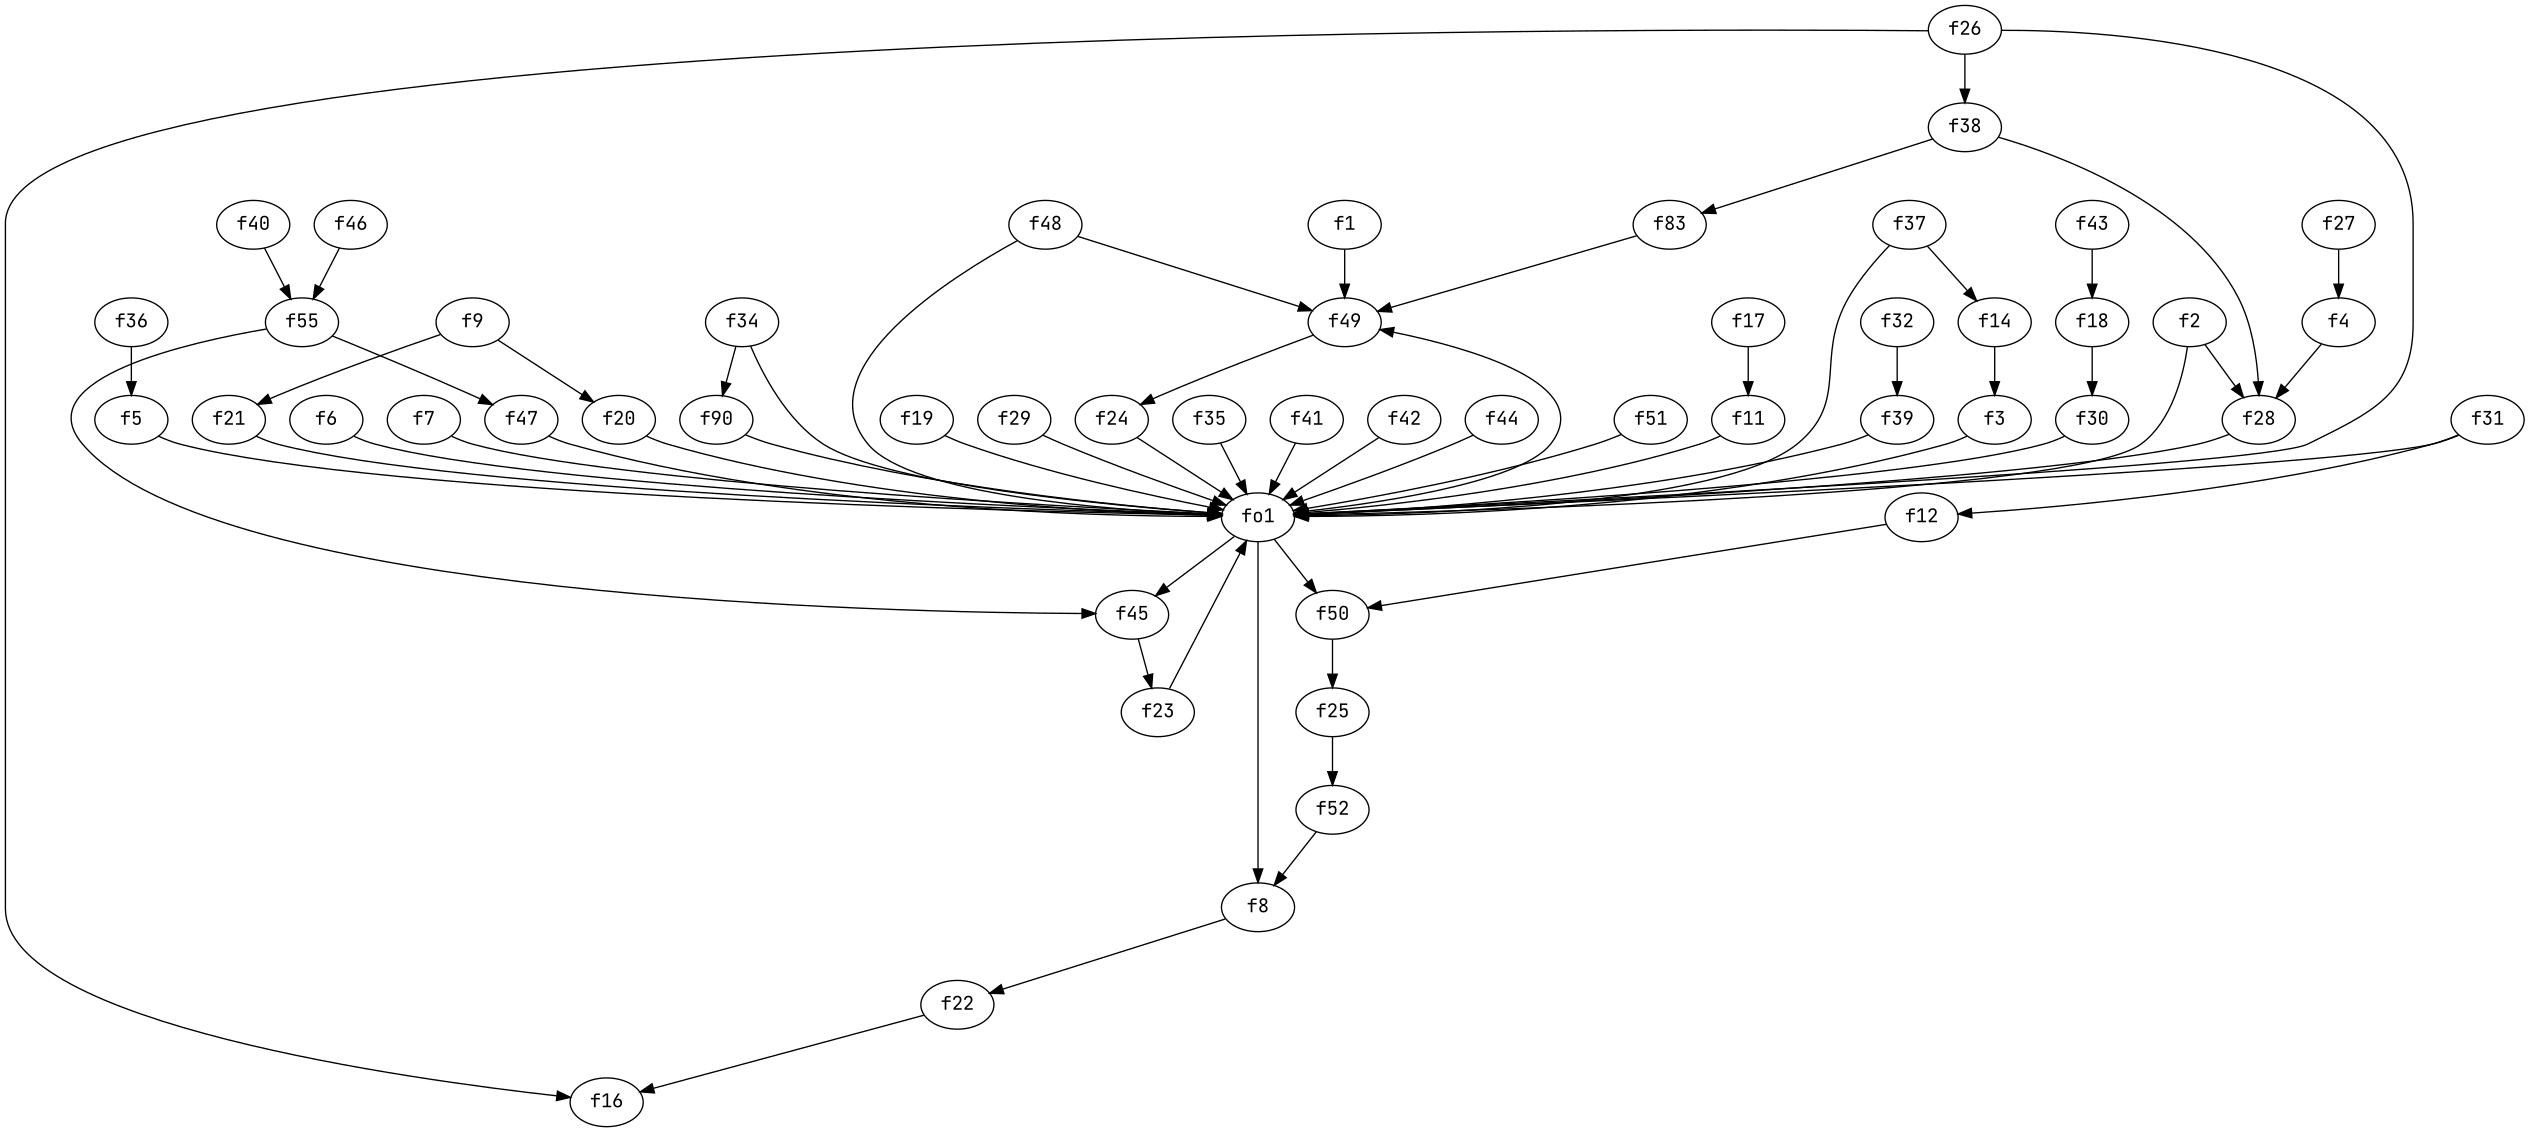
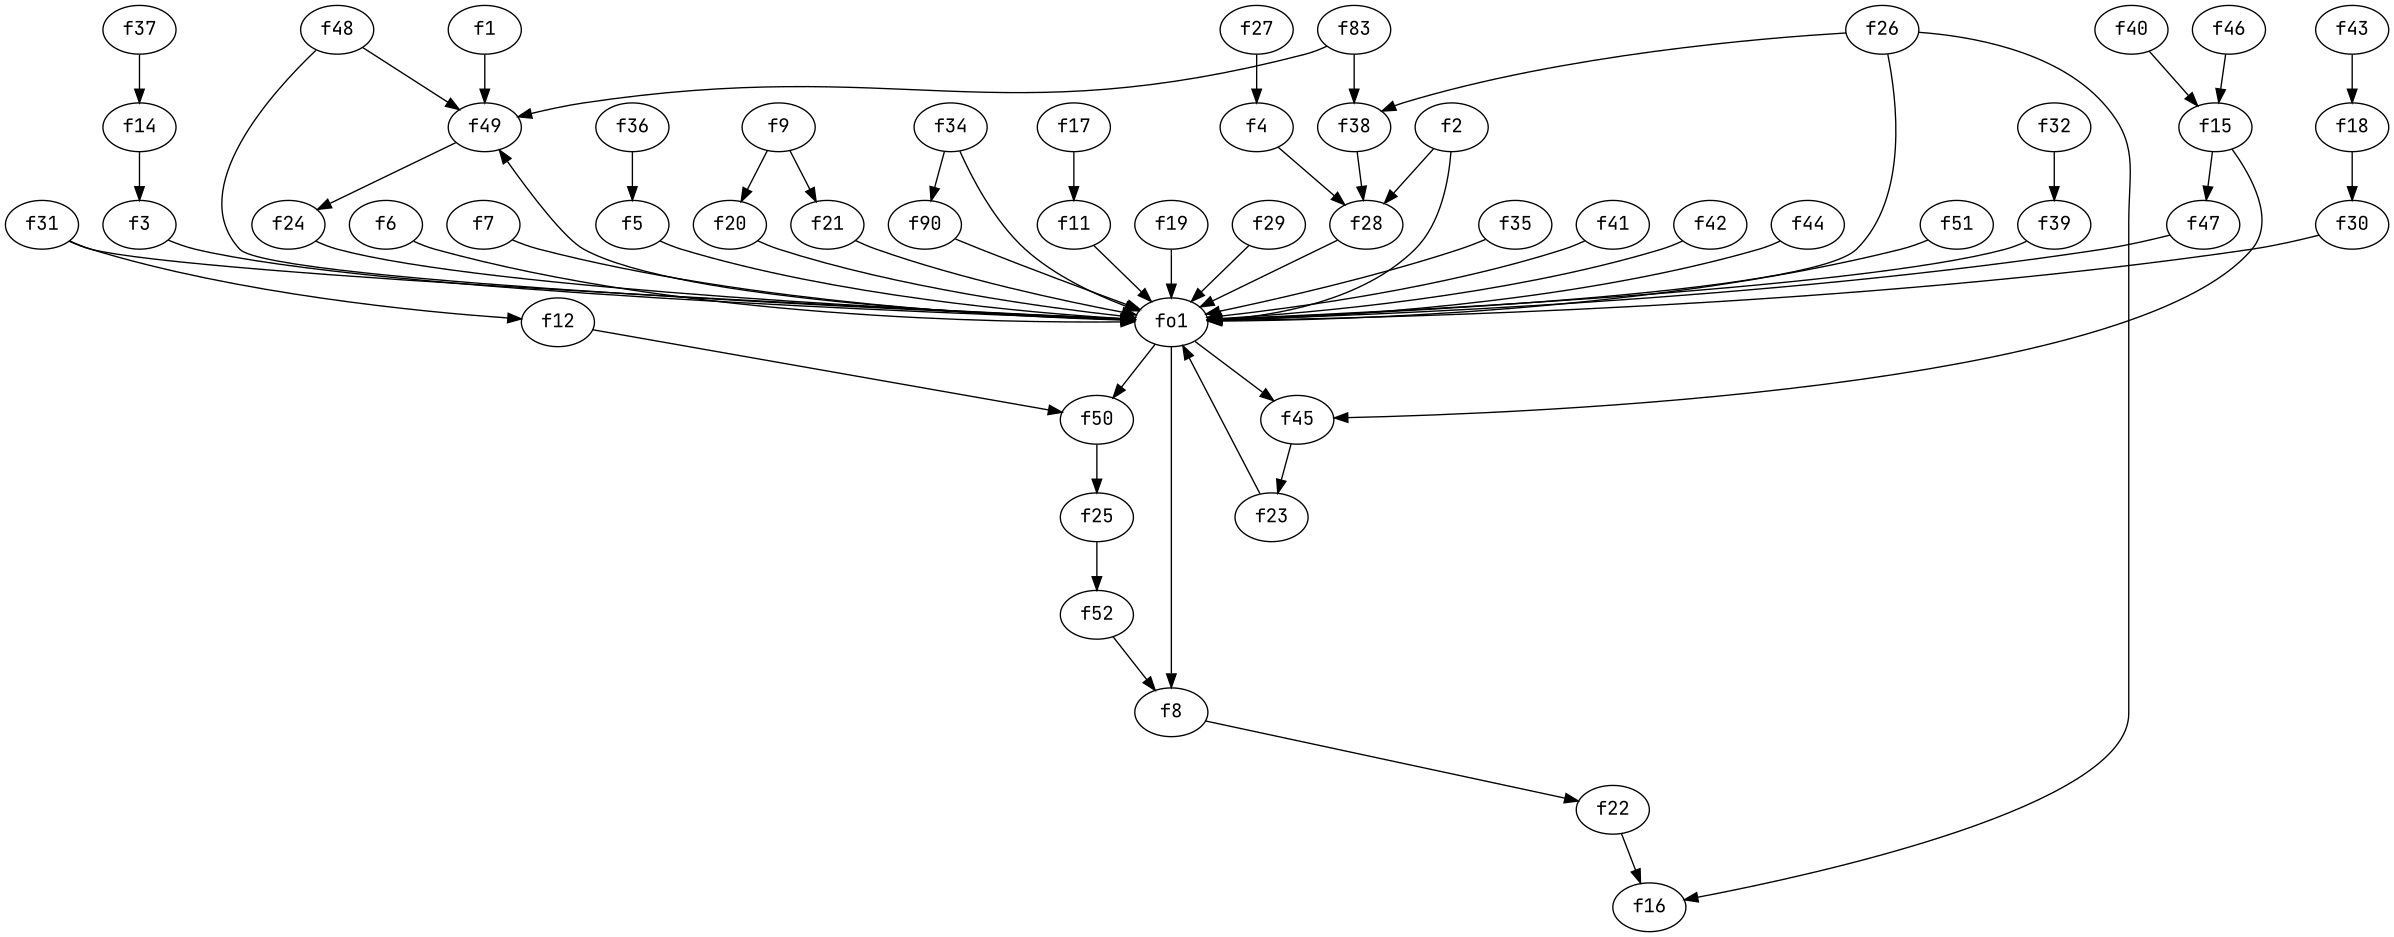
edge "f38" -> "f83": reversed
node "f55": label "f55" -> "f15"
edge "f37" -> "fo1": removed
